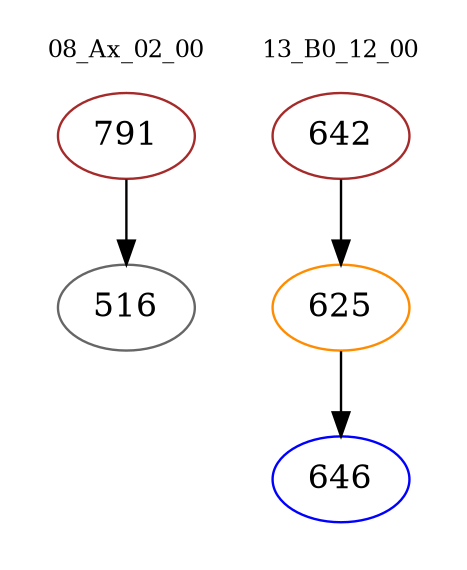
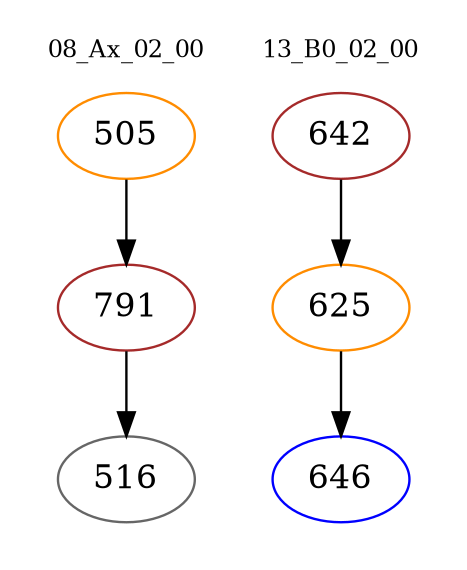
cluster "13_B0_12_00": label "13_B0_12_00" -> "13_B0_02_00"
node "505": added
